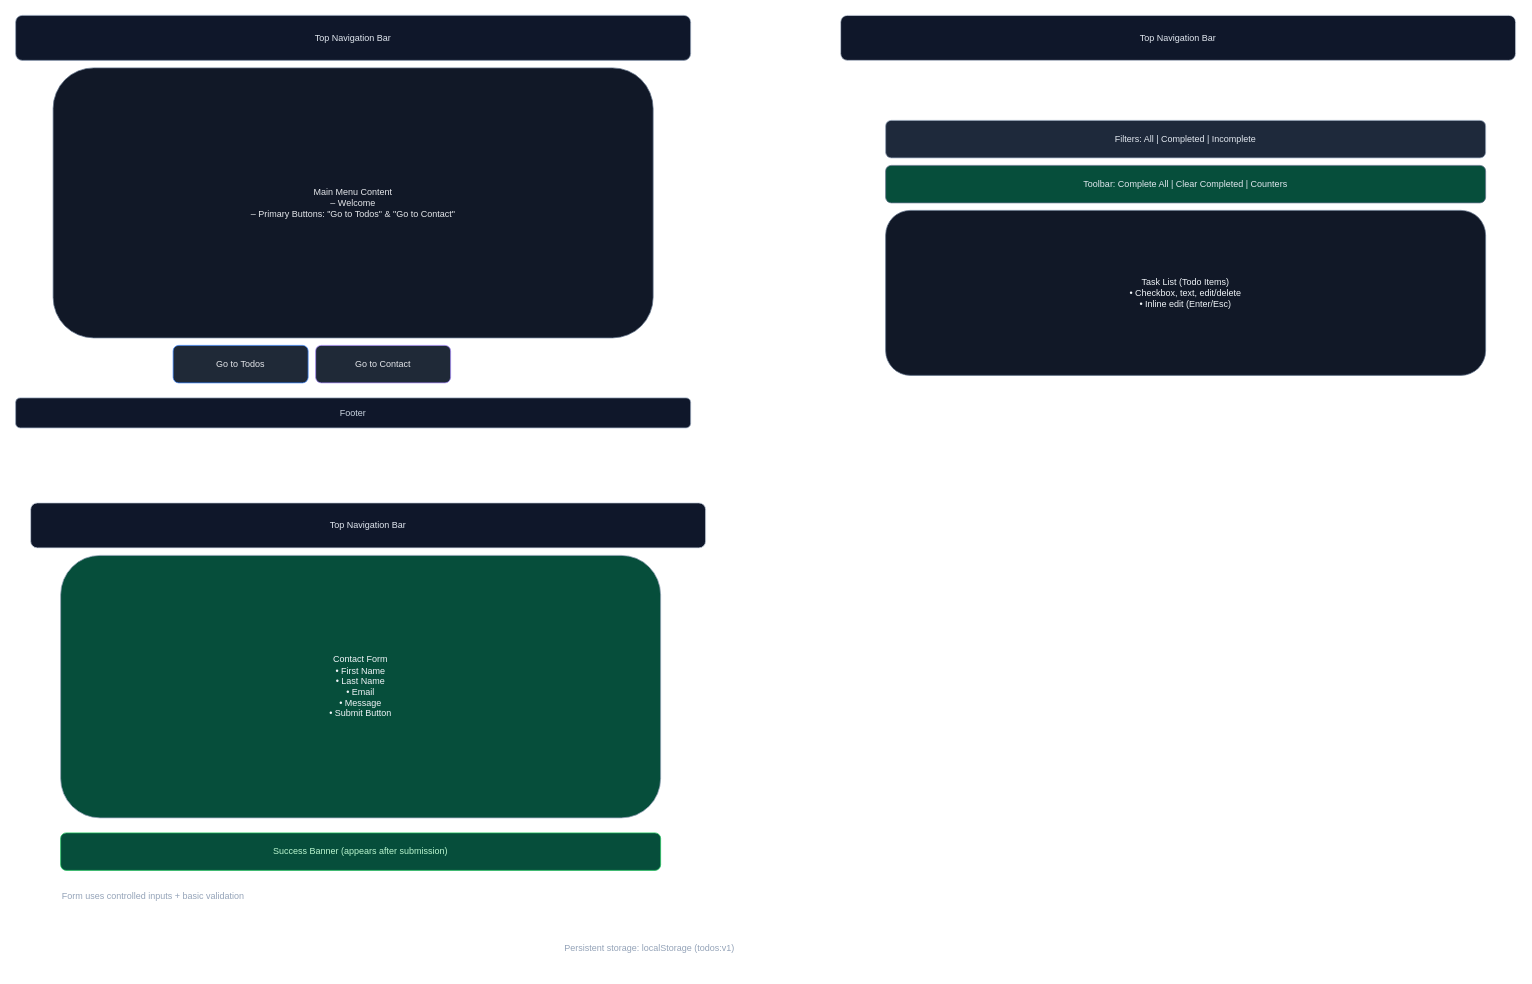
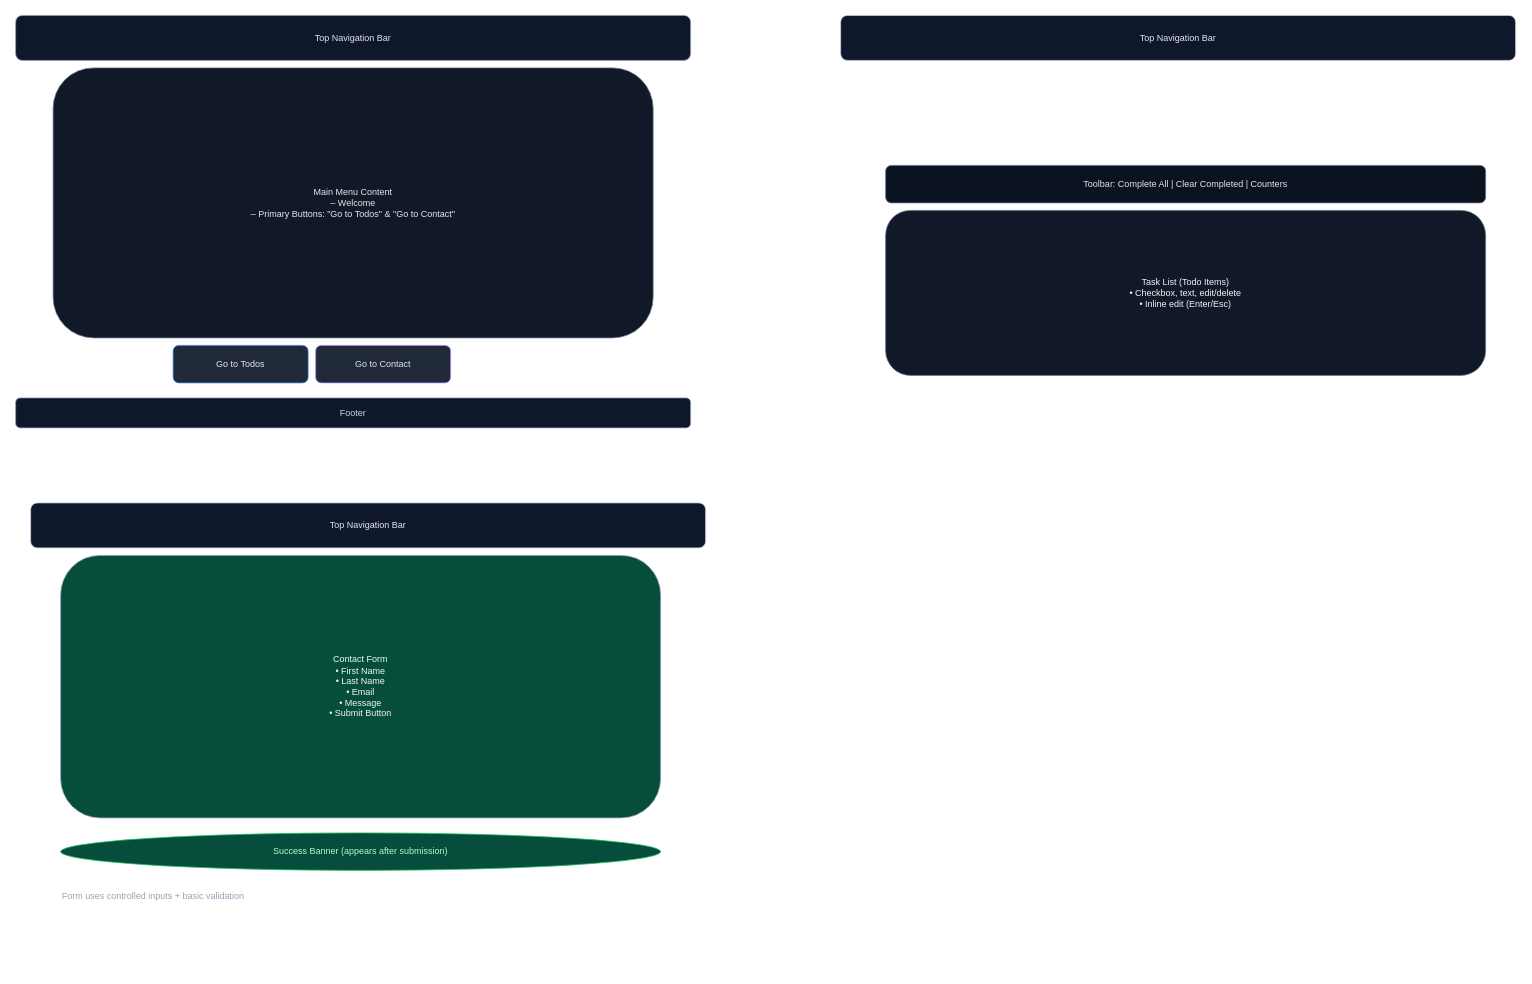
node "Filters: All | Completed | Incomplete": removed
node "Toolbar: Complete All | Clear Completed | Counters": fillcolor #064e3b -> #0b1220
node "Success Banner (appears after submission)": shape rounded rectangle -> ellipse
node "Persistent storage: localStorage (todos:v1)": removed
